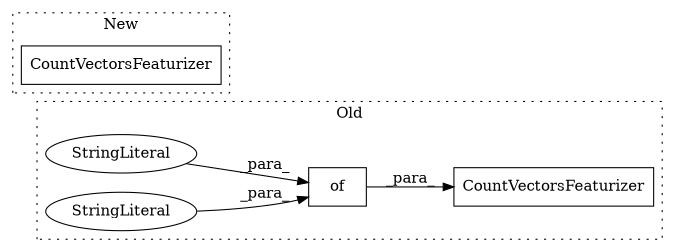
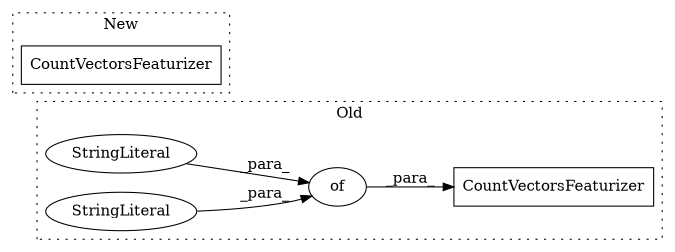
node "of": shape box -> ellipse
